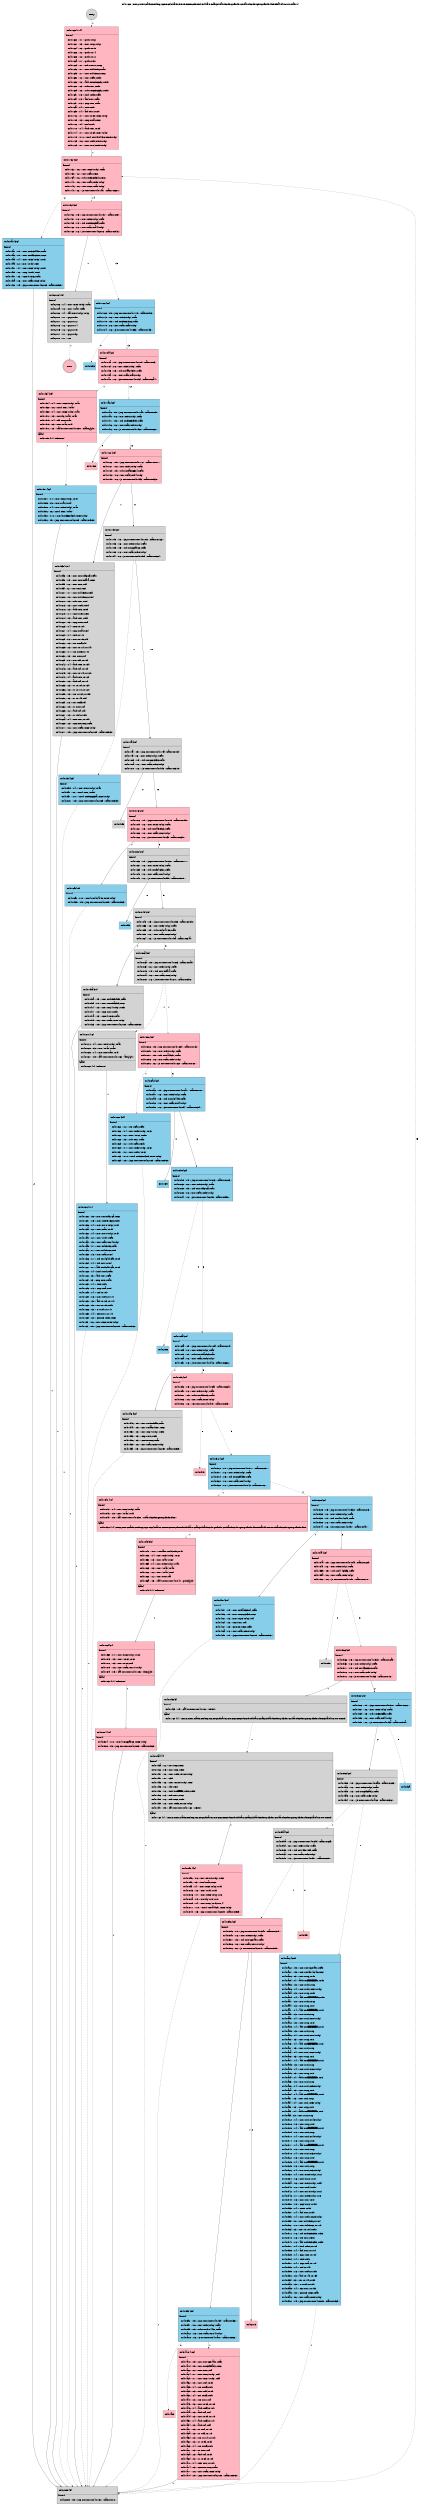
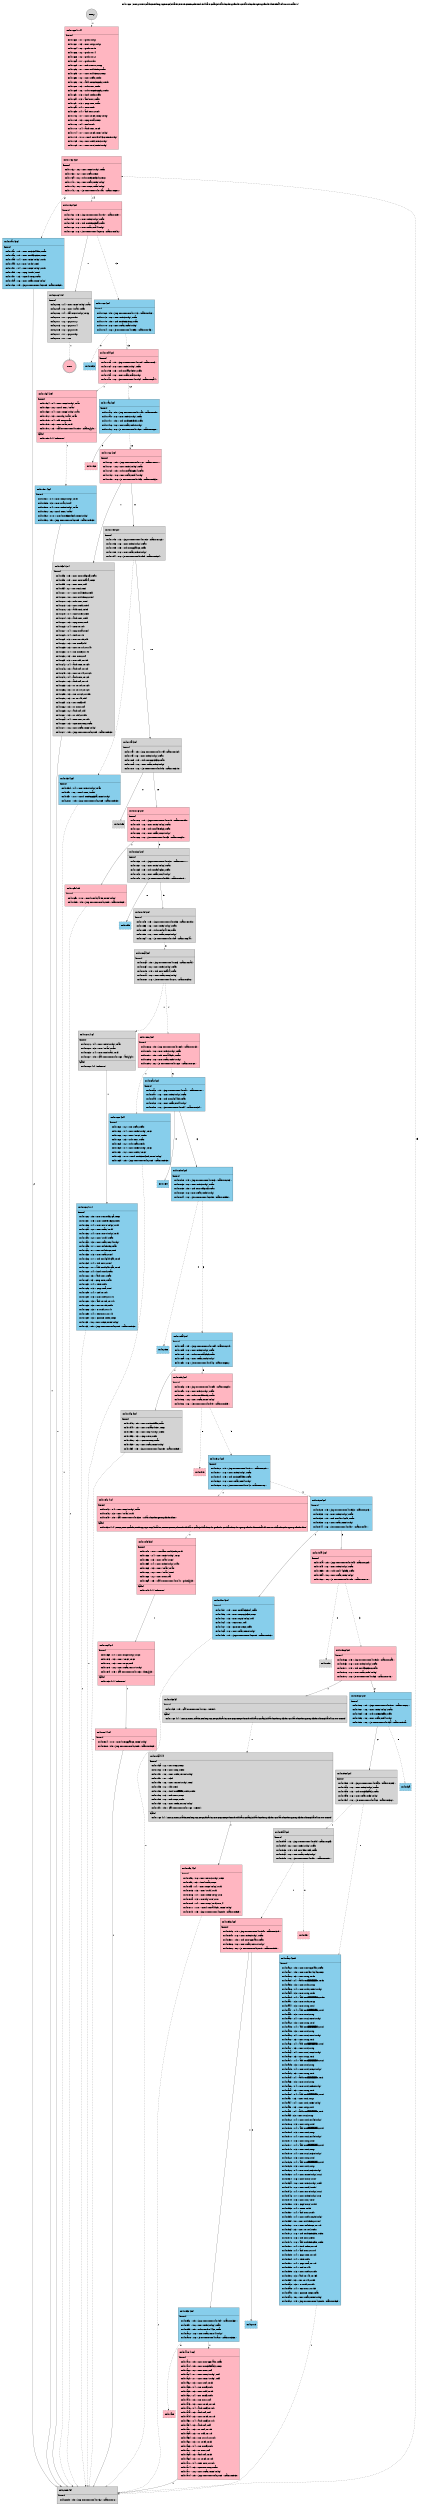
edge "0x4016c0 [114]" -> "0x401732 [32]": removed, label "1"
node "0x401cfb [15]": fillcolor skyblue -> lightpink
node "0x401d0a [30]": removed
node "0x402019": fillcolor lightpink -> skyblue
